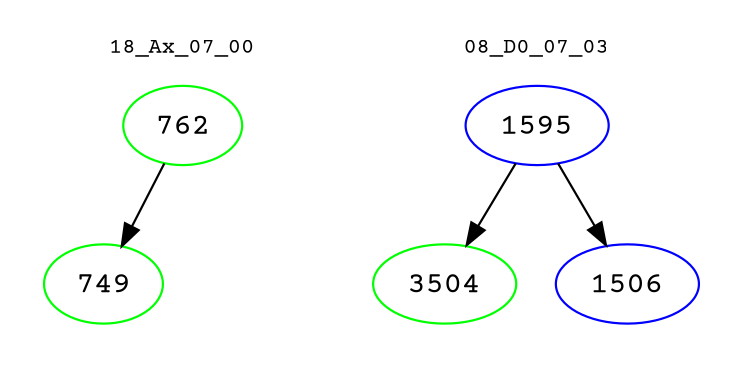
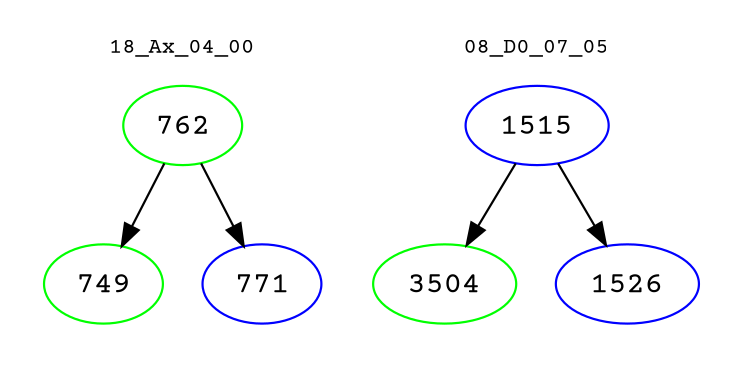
cluster "18_Ax_07_00": label "18_Ax_07_00" -> "18_Ax_04_00"
cluster "08_D0_07_03": label "08_D0_07_03" -> "08_D0_07_05"
node "1595": label "1595" -> "1515"
node "771": added
node "1506": label "1506" -> "1526"
